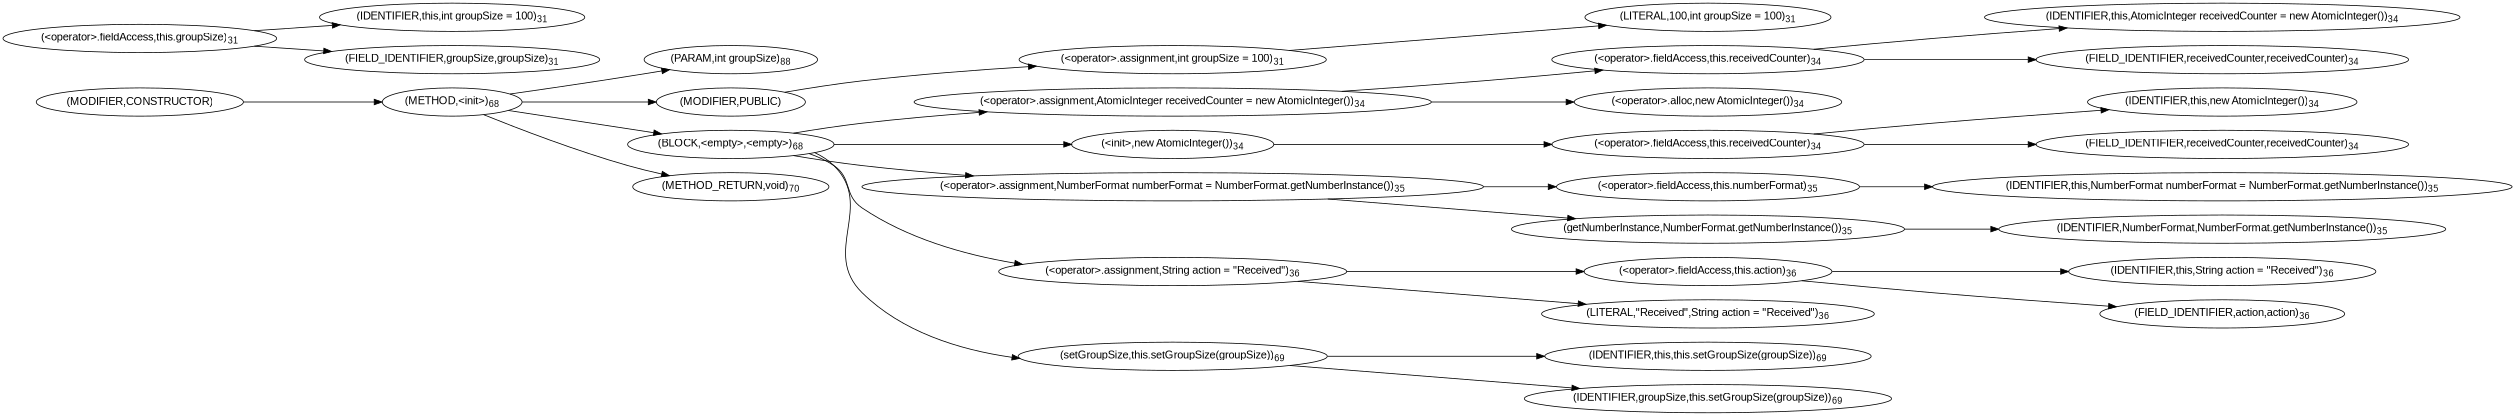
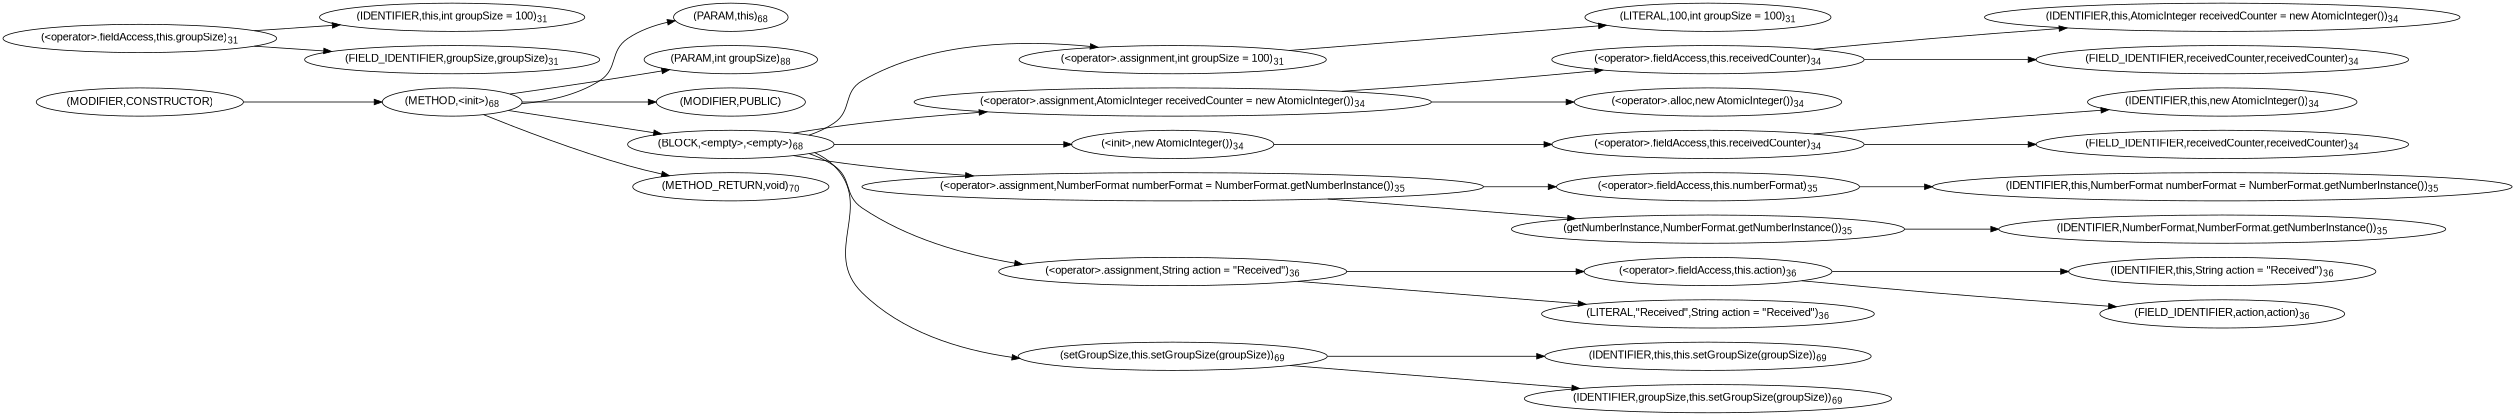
node "(PARAM,this)": added
edge "(MODIFIER,PUBLIC)" -> "(<operator>.assignment,int groupSize = 100)": now "(BLOCK,<empty>,<empty>)" -> "(<operator>.assignment,int groupSize = 100)"
